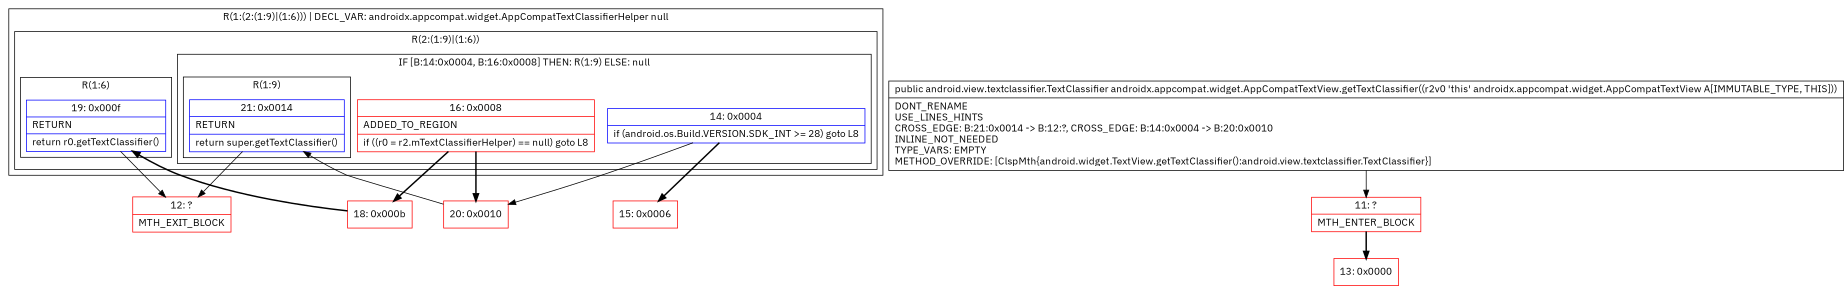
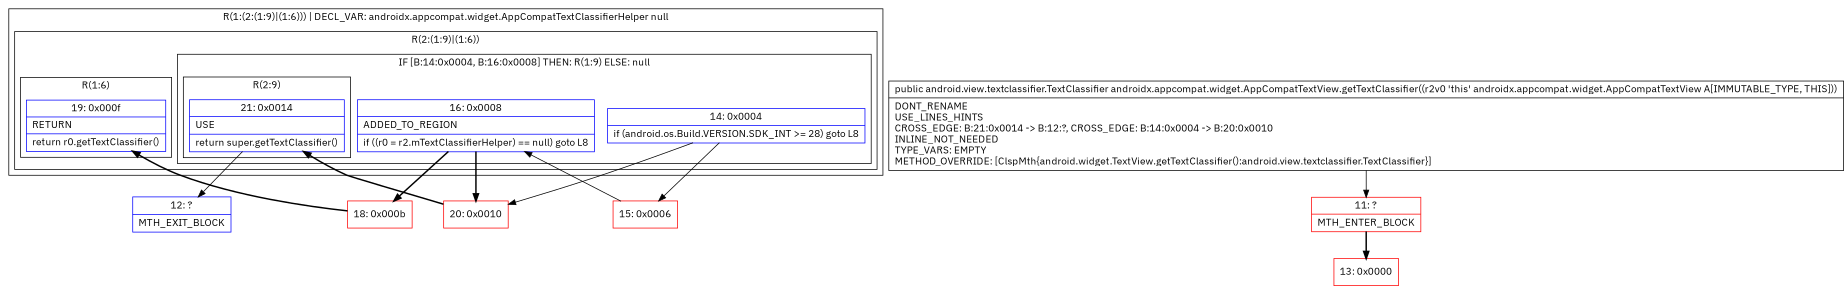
cluster "R(1:9)": label "R(1:9)" -> "R(2:9)"
node "21: 0x0014": text "RETURN" -> "USE"
node "16: 0x0008": color red -> blue
edge "14: 0x0004" -> "15: 0x0006": style bold -> solid
edge "19: 0x000f" -> "12: ?": removed
edge "20: 0x0010" -> "21: 0x0014": style solid -> bold
edge "15: 0x0006" -> "16: 0x0008": added
node "12: ?": color red -> blue
